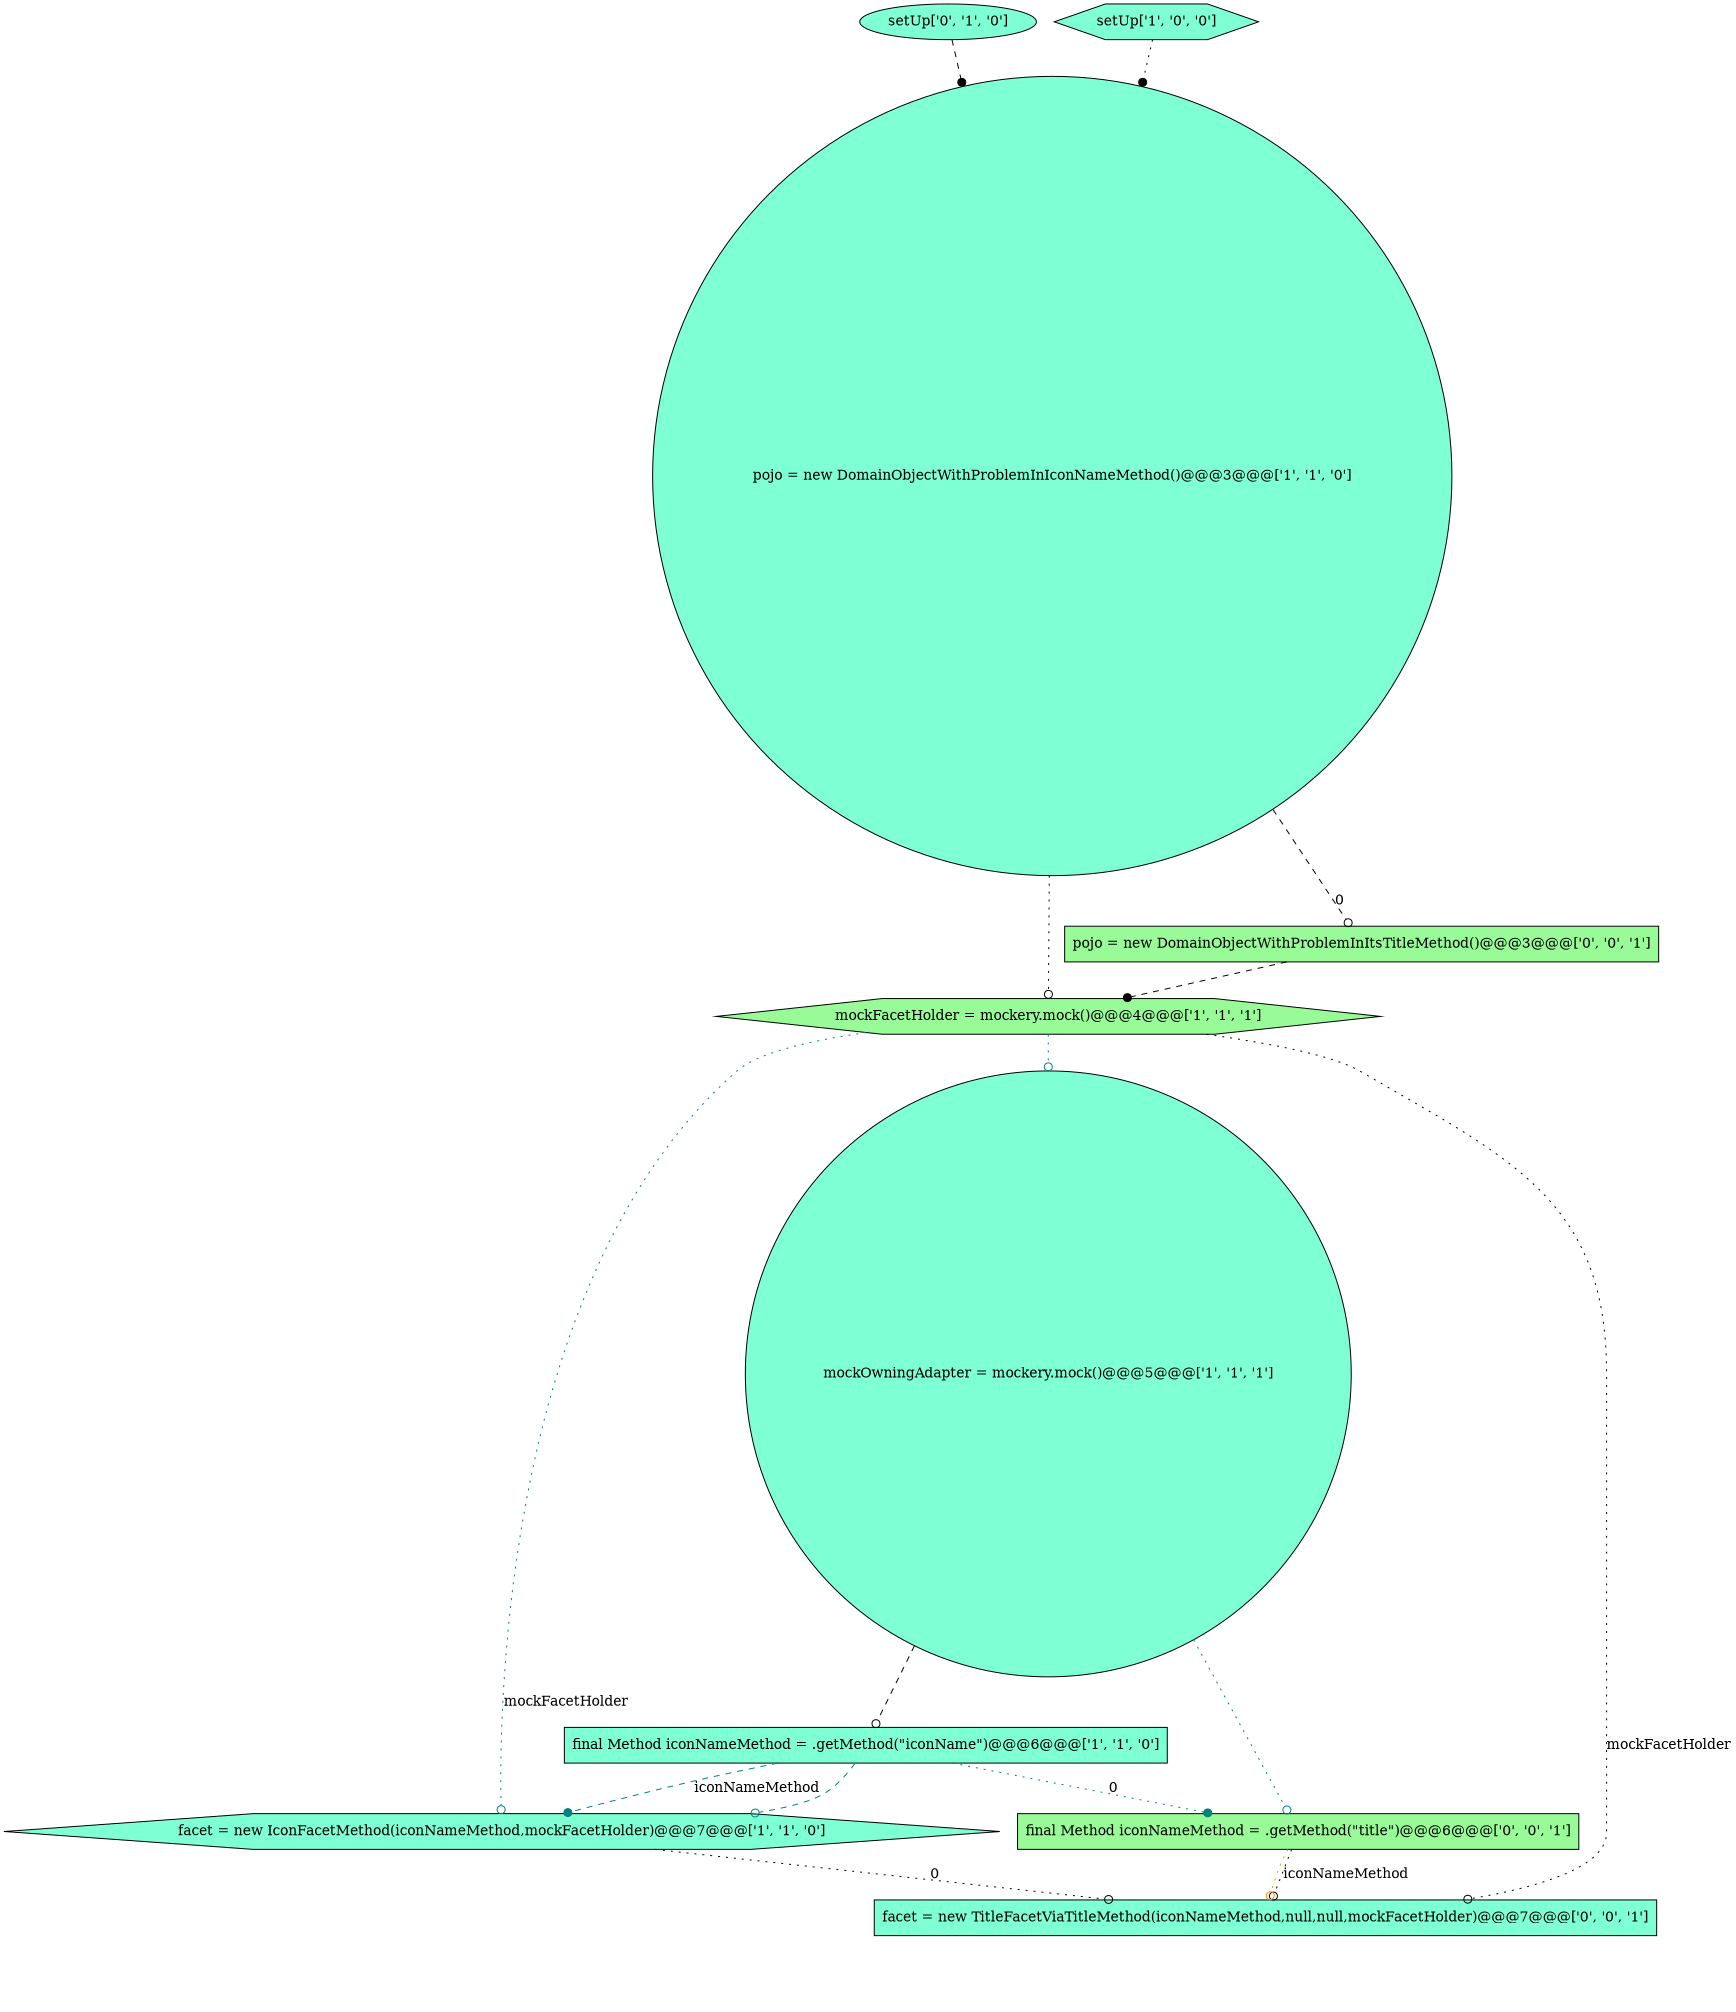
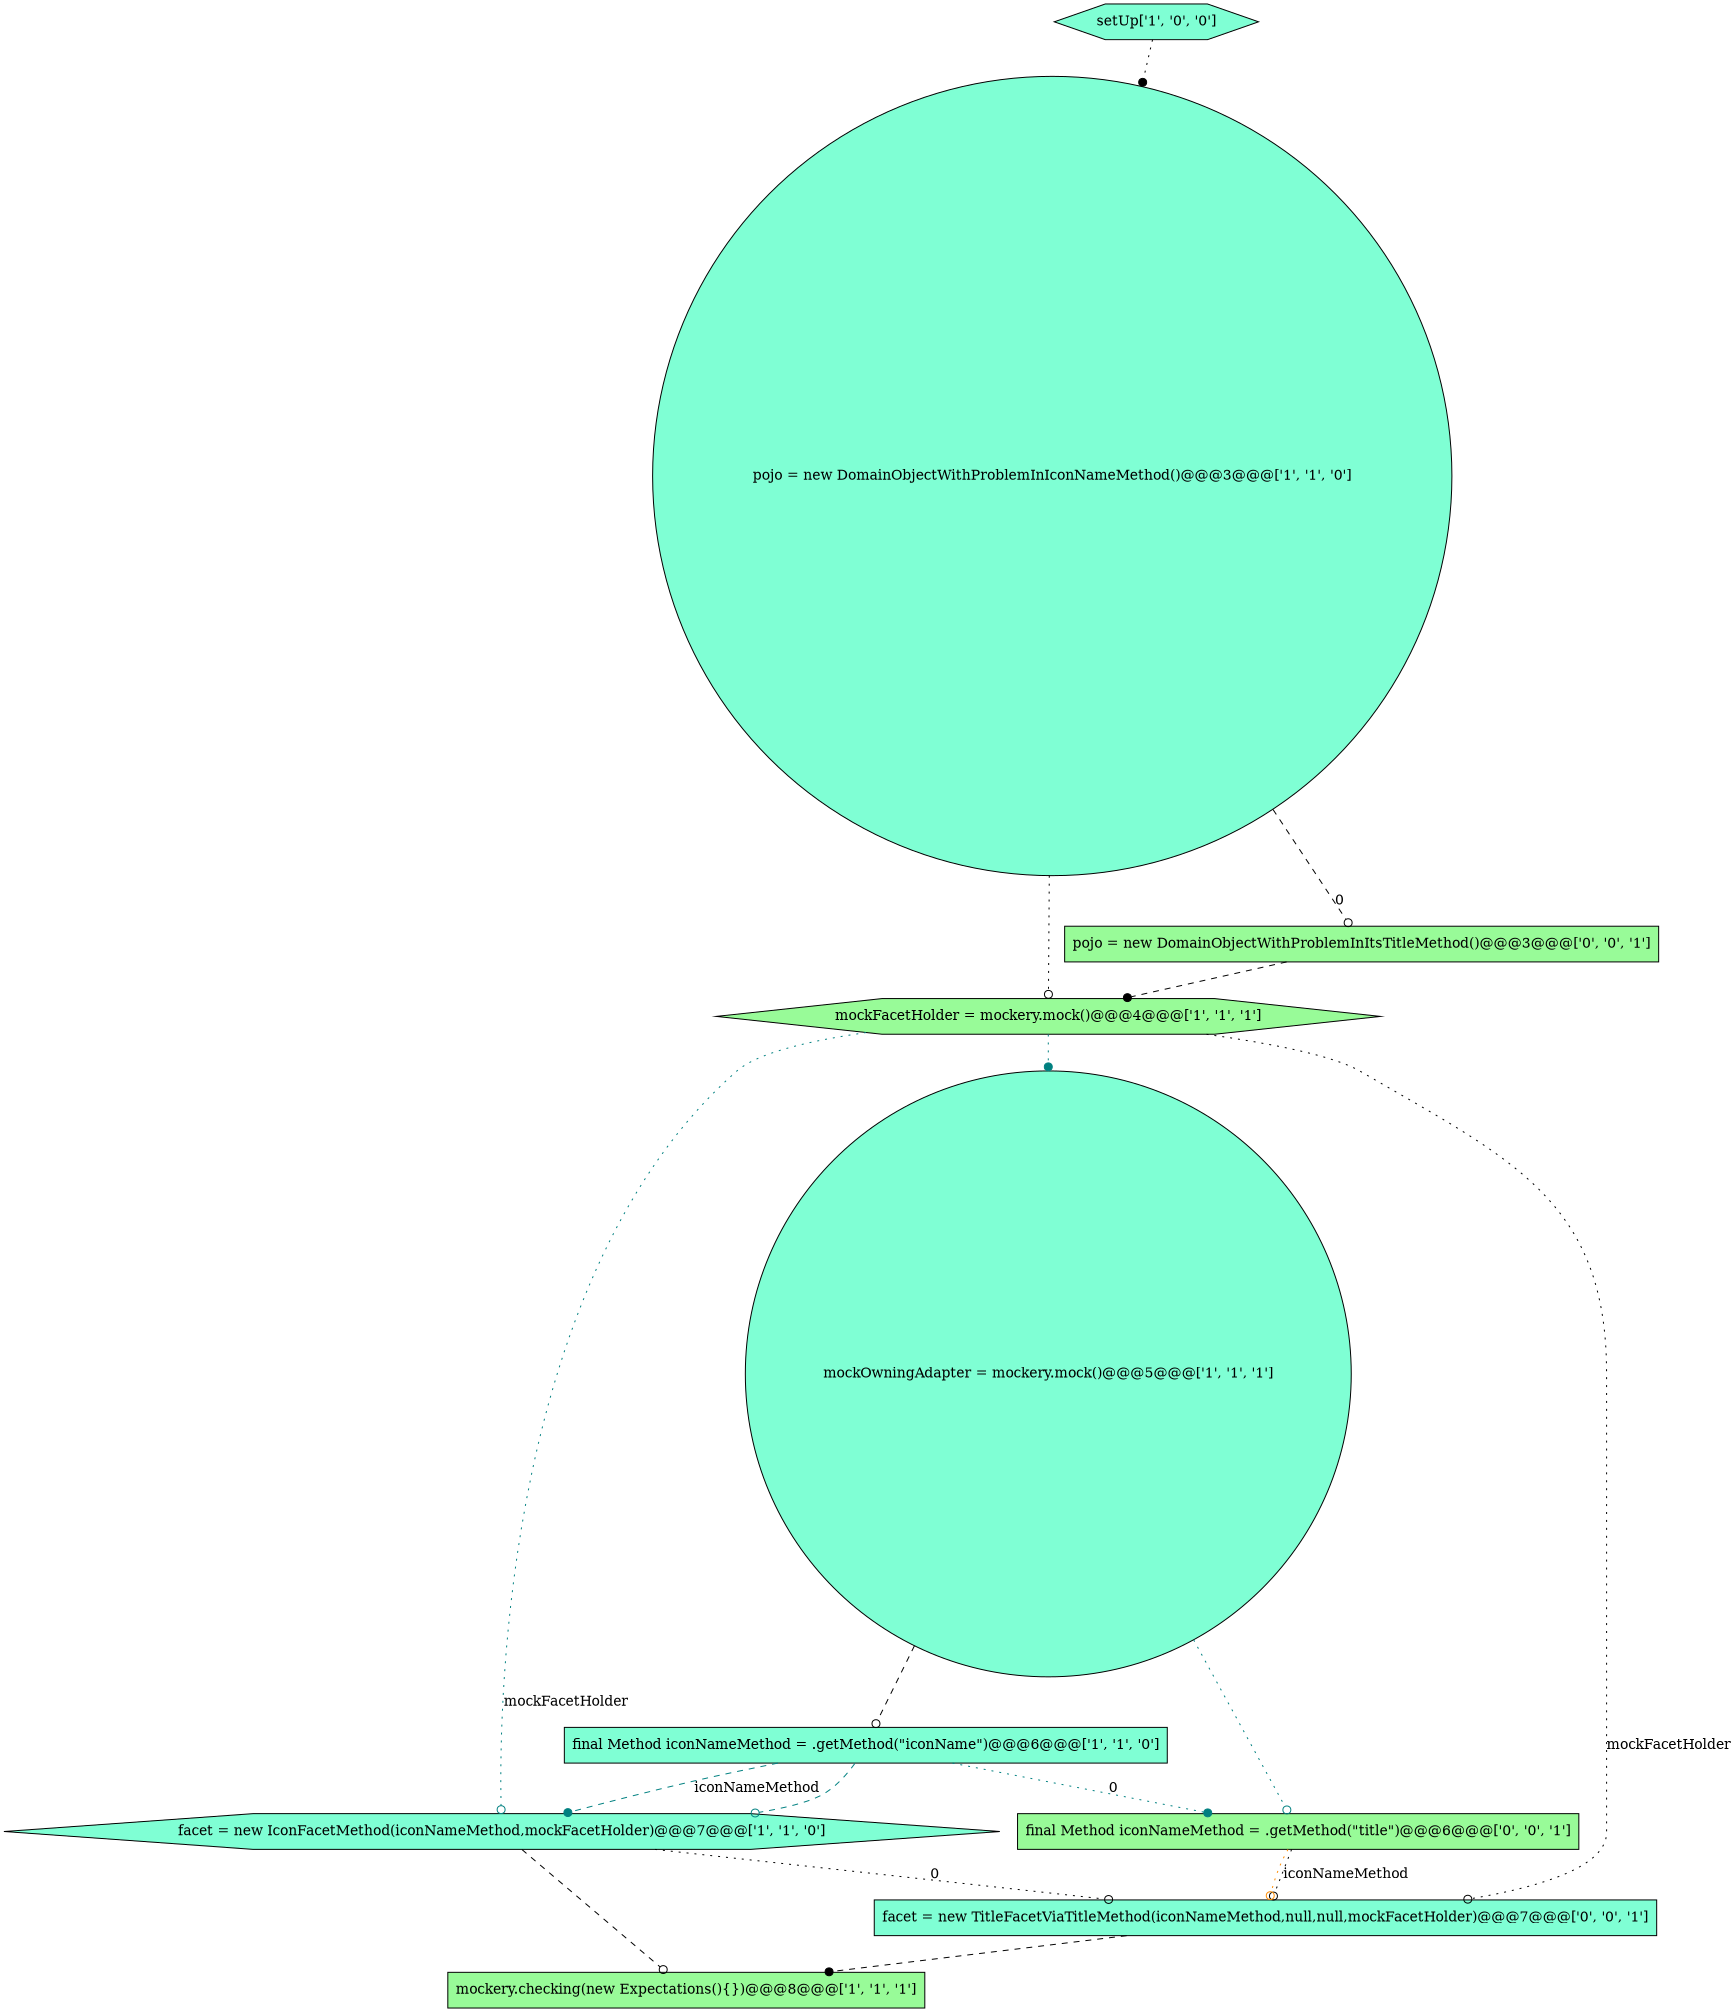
node "setUp['0', '1', '0']": removed
edge "mockFacetHolder = mockery.mock()@@@4@@@['1', '1', '1']" -> "mockOwningAdapter = mockery.mock()@@@5@@@['1', '1', '1']": arrowhead odot -> dot
node "mockery.checking(new Expectations(){})@@@8@@@['1', '1', '1']": added
